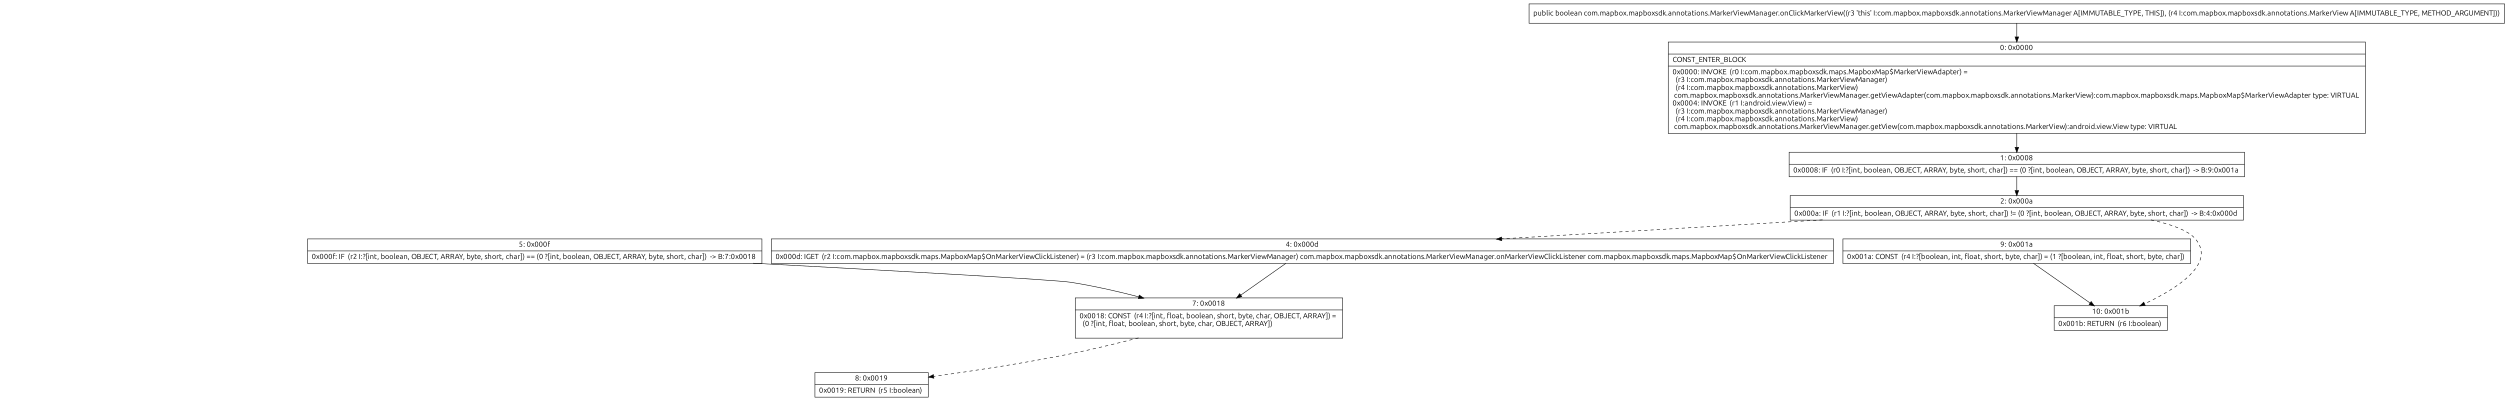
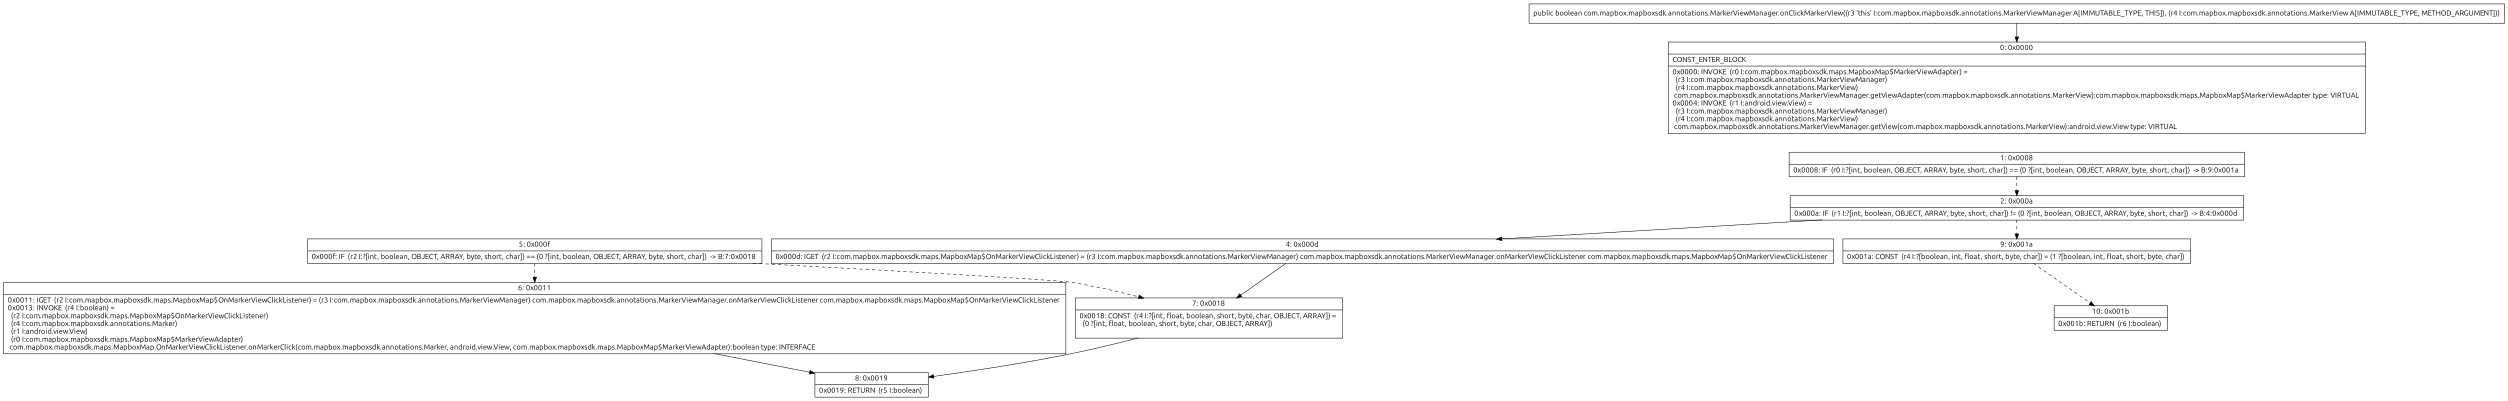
edge "0: 0x0000" -> "1: 0x0008": removed
edge "1: 0x0008" -> "2: 0x000a": style solid -> dashed
edge "2: 0x000a" -> "4: 0x000d": style dashed -> solid
edge "2: 0x000a" -> "10: 0x001b": now "2: 0x000a" -> "9: 0x001a"
edge "5: 0x000f" -> "7: 0x0018": style solid -> dashed
edge "9: 0x001a" -> "10: 0x001b": style solid -> dashed
node "6: 0x0011": added
edge "7: 0x0018" -> "8: 0x0019": style dashed -> solid
